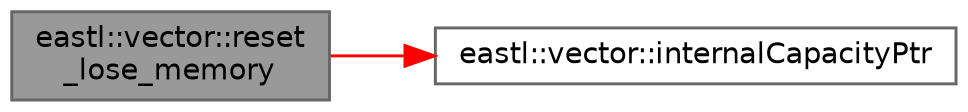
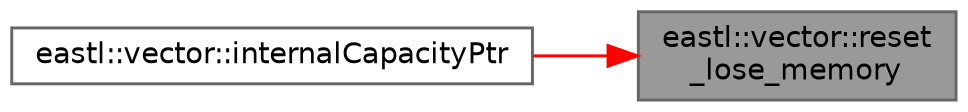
edge "eastl::vector::reset _lose_memory" -> "eastl::vector::internalCapacityPtr": reversed
